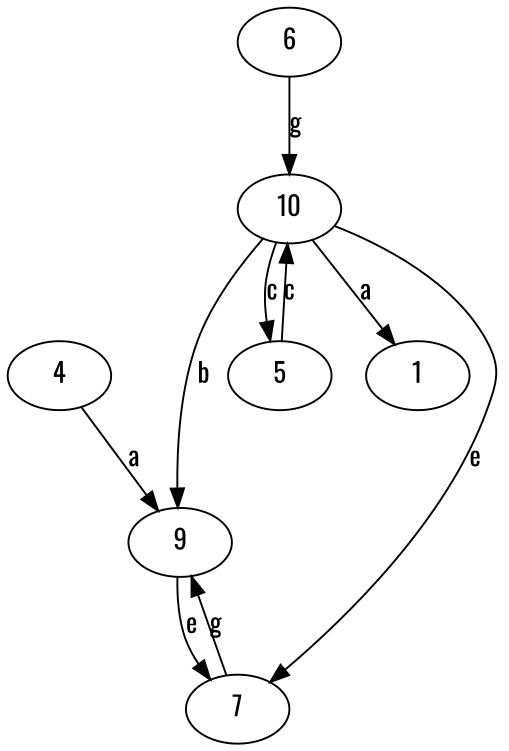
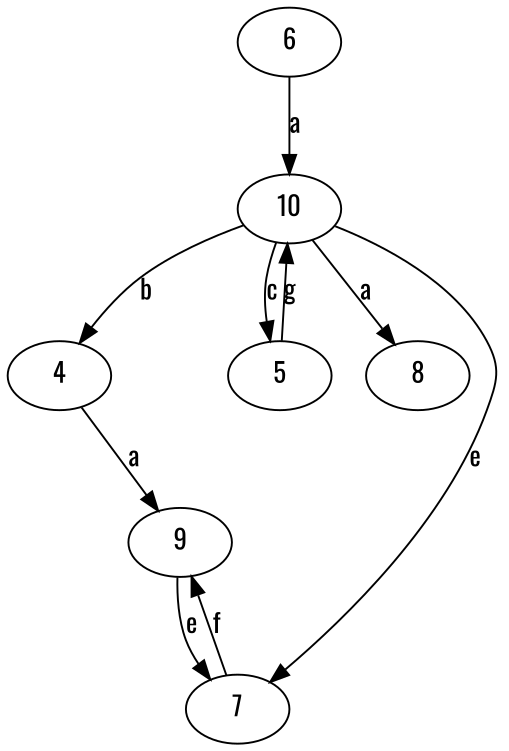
edge "6" -> "10": label "g" -> "a"
edge "5" -> "10": label "c" -> "g"
edge "10" -> "9": now "10" -> "4"
node "1": label "1" -> "8"
edge "7" -> "9": label "g" -> "f"
